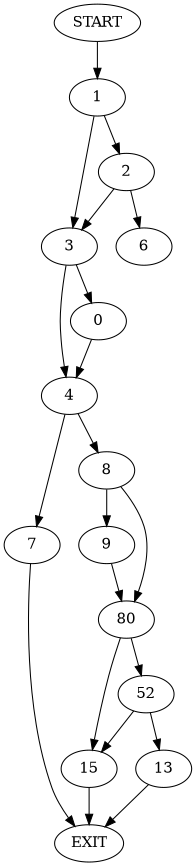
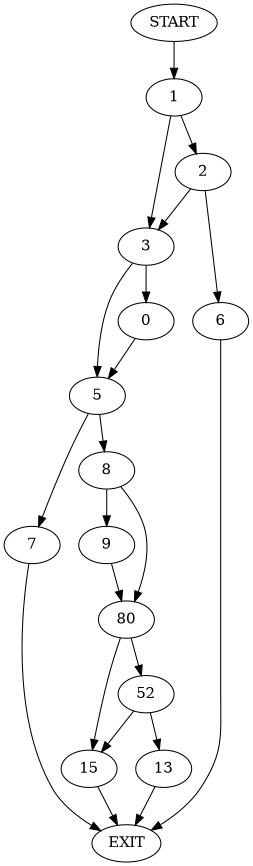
node "4": label "4" -> "5"
edge "6" -> "EXIT": added
